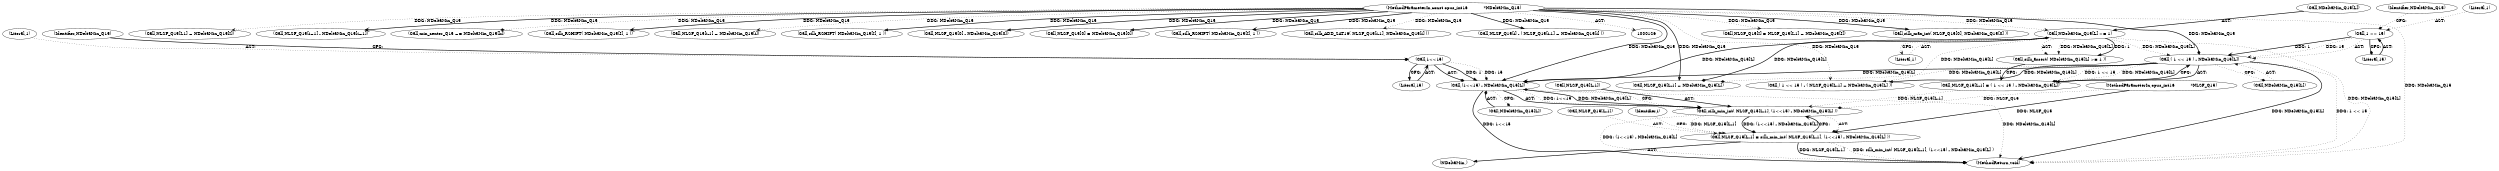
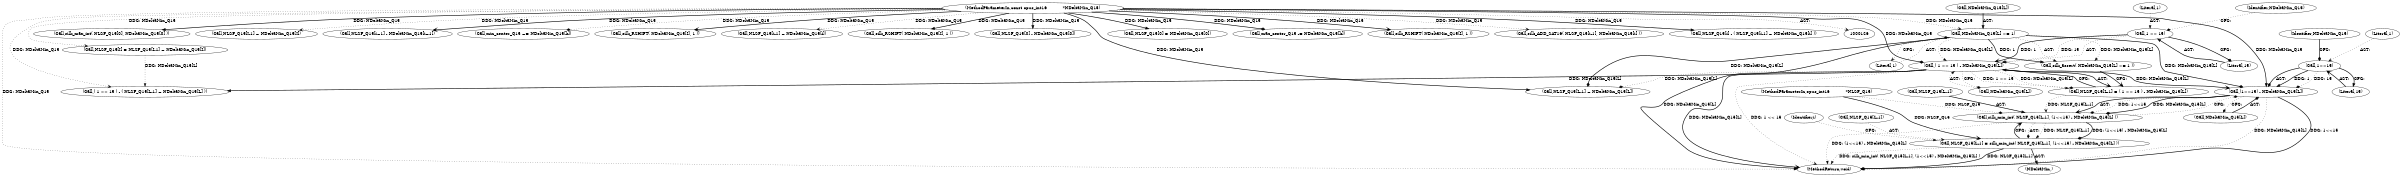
node "(Call,max_center_Q15 -= NDeltaMin_Q15[k])": added
edge "(Call,NDeltaMin_Q15[L] >= 1)" -> "(Call,( 1 << 15 ) - ( NLSF_Q15[L-1] + NDeltaMin_Q15[L] ))": now "(Call,NLSF_Q15[I] = NLSF_Q15[I-1] + NDeltaMin_Q15[I])" -> "(Call,( 1 << 15 ) - ( NLSF_Q15[L-1] + NDeltaMin_Q15[L] ))"
edge "(Call,NDeltaMin_Q15[L] >= 1)" -> "(MethodReturn,void)": style dotted -> bold
